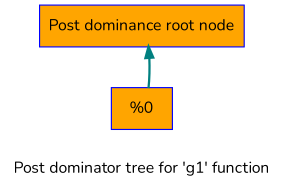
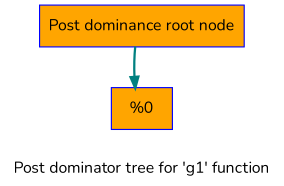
edge "%0" -> "Post dominance root node": reversed
